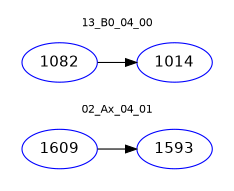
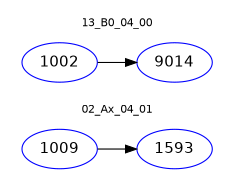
node "1082": label "1082" -> "1002"
node "1014": label "1014" -> "9014"
node "1609": label "1609" -> "1009"
